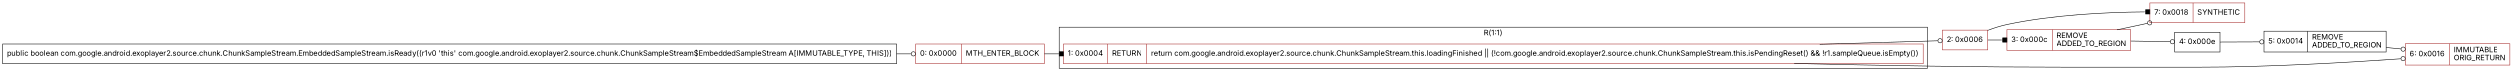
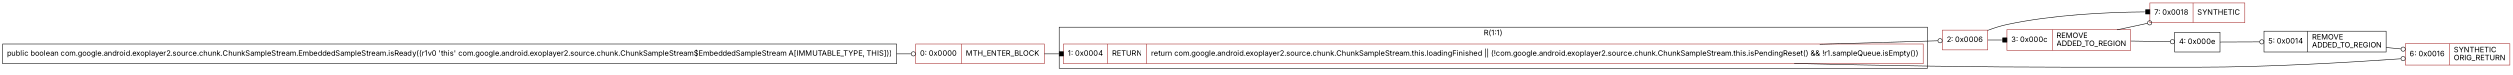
node "6: 0x0016": text "IMMUTABLE" -> "SYNTHETIC"
